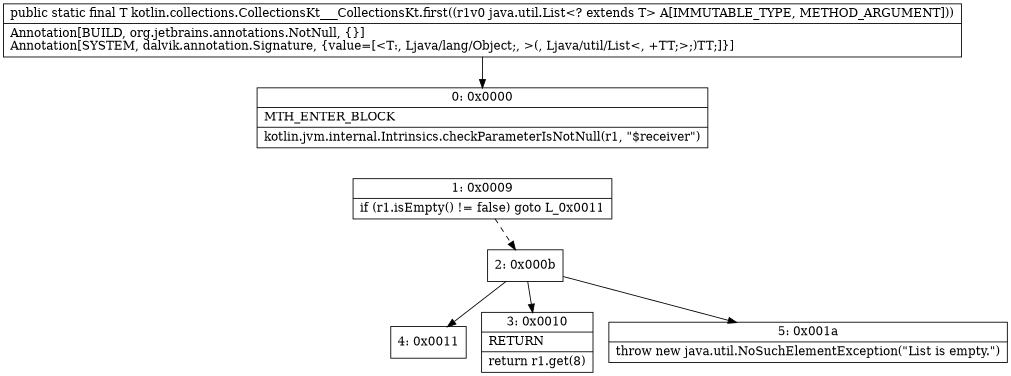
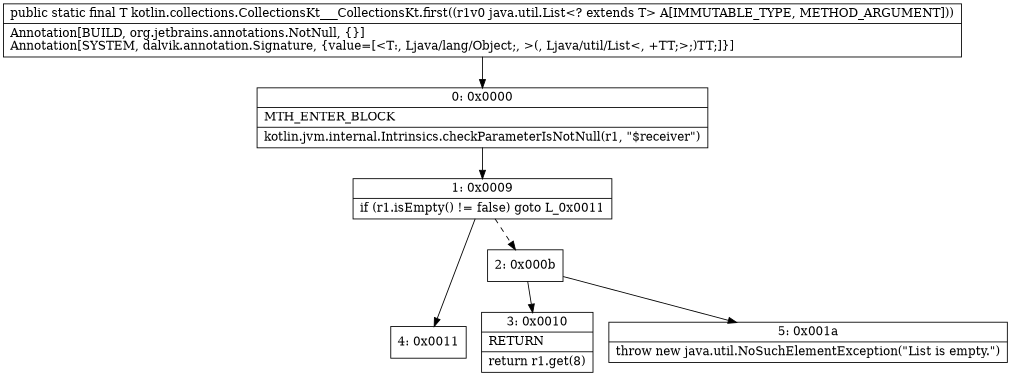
edge "0: 0x0000" -> "1: 0x0009": added
edge "2: 0x000b" -> "4: 0x0011": now "1: 0x0009" -> "4: 0x0011"
